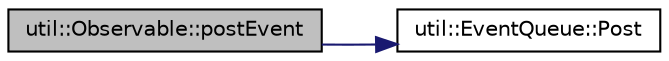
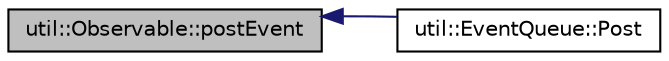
edge "util::Observable::postEvent" -> "util::EventQueue::Post": reversed
